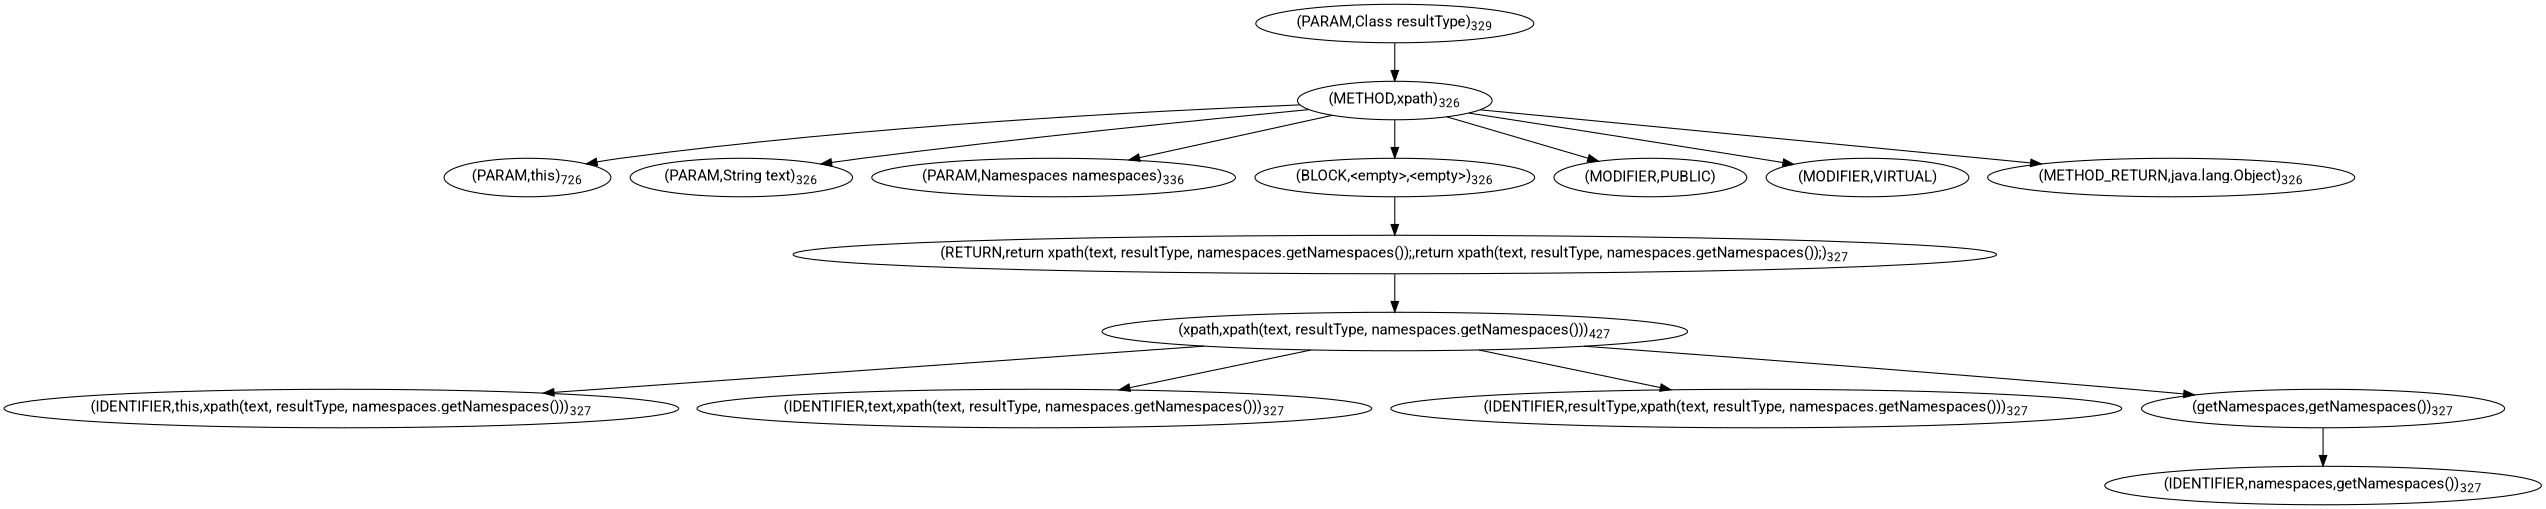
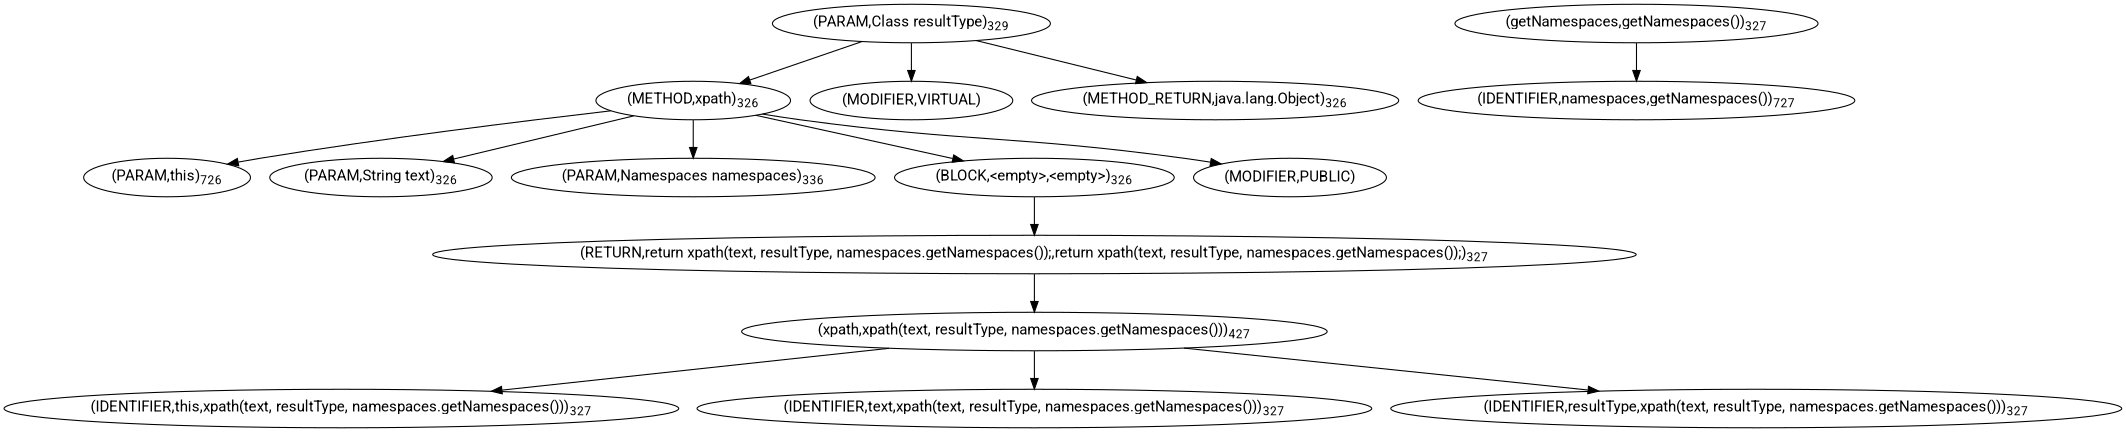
edge "(METHOD,xpath)" -> "(METHOD_RETURN,java.lang.Object)": now "(PARAM,Class resultType)" -> "(METHOD_RETURN,java.lang.Object)"
edge "(METHOD,xpath)" -> "(MODIFIER,VIRTUAL)": now "(PARAM,Class resultType)" -> "(MODIFIER,VIRTUAL)"
edge "(xpath,xpath(text, resultType, namespaces.getNamespaces()))" -> "(getNamespaces,getNamespaces())": removed
node "(IDENTIFIER,namespaces,getNamespaces())": text "327" -> "727"
